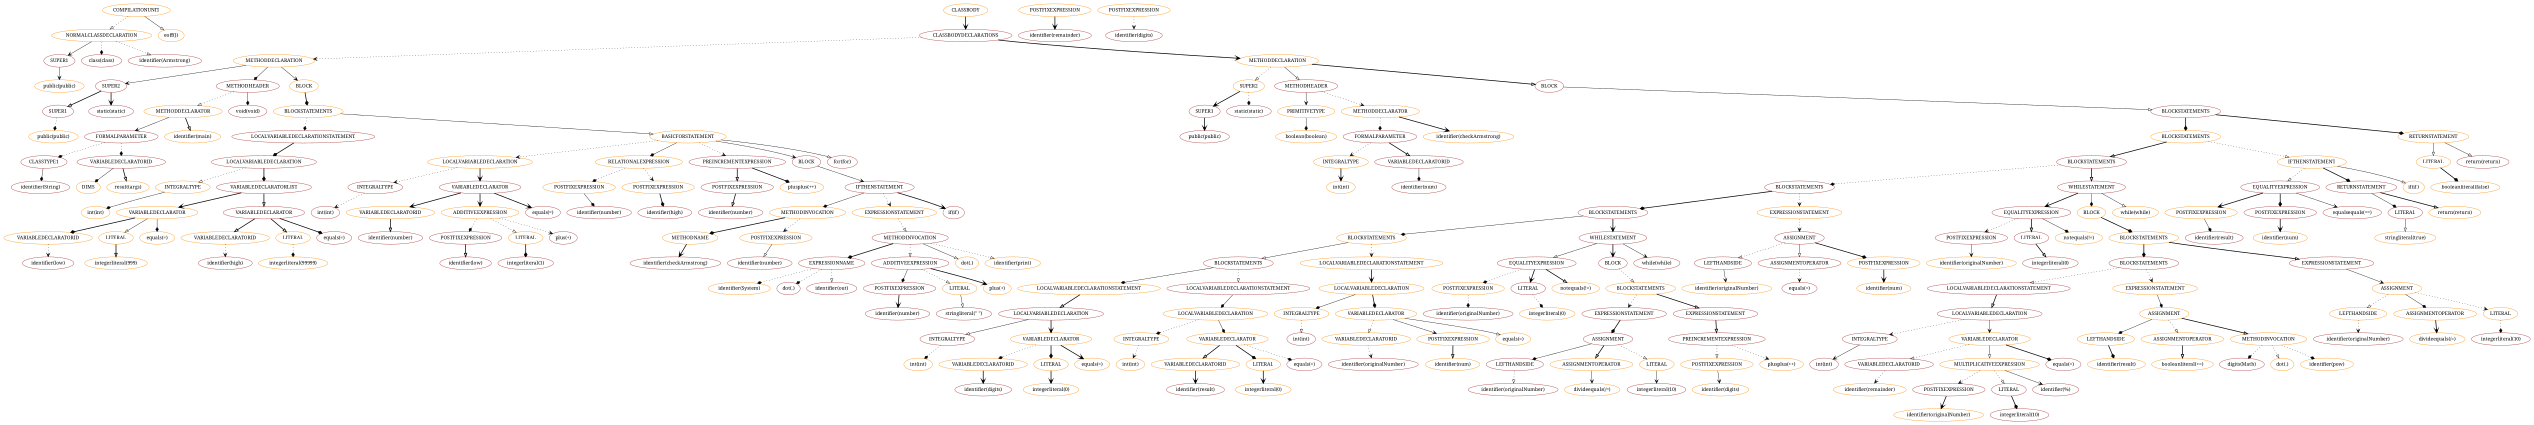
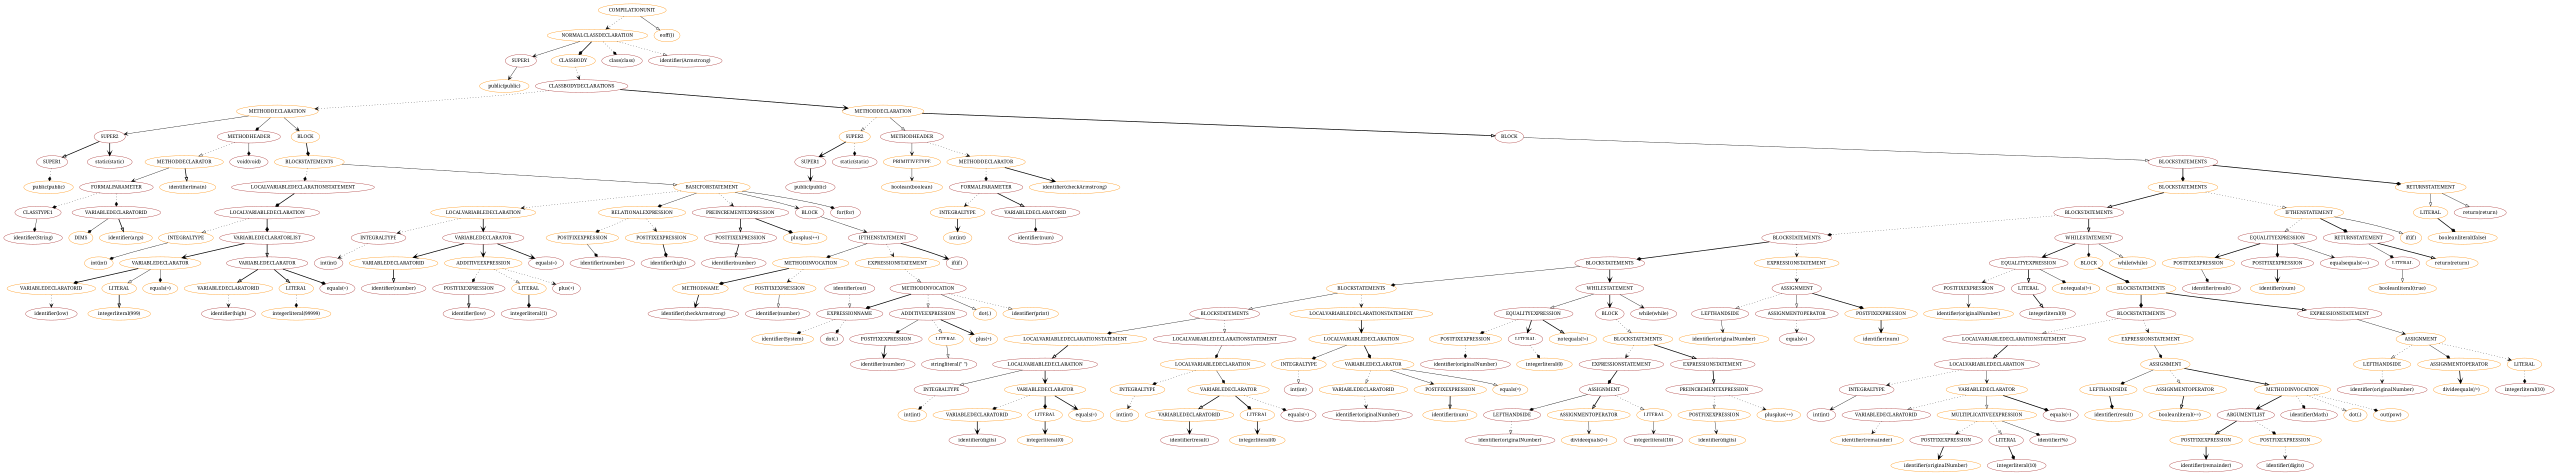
edge "CLASSBODY" -> "CLASSBODYDECLARATIONS": style bold -> dotted
edge "COMPILATIONUNIT" -> "NORMALCLASSDECLARATION": arrowhead onormal -> vee
edge "NORMALCLASSDECLARATION" -> "CLASSBODY": added
edge "PRIMITIVETYPE" -> "boolean(boolean)": arrowhead diamond -> vee
edge "BASICFORSTATEMENT" -> "for(for)": arrowhead onormal -> diamond
node "result(args)": label "result(args)" -> "identifier(args)"
node "stringliteral(true)": label "stringliteral(true)" -> "booleanliteral(true)"
edge "EXPRESSIONNAME" -> "identifier(out)": reversed
node "digits(Math)": label "digits(Math)" -> "identifier(Math)"
node "identifier(pow)": label "identifier(pow)" -> "out(pow)"
edge "MULTIPLICATIVEEXPRESSION" -> "identifier(%)": arrowhead vee -> diamond
node "ARGUMENTLIST": added
